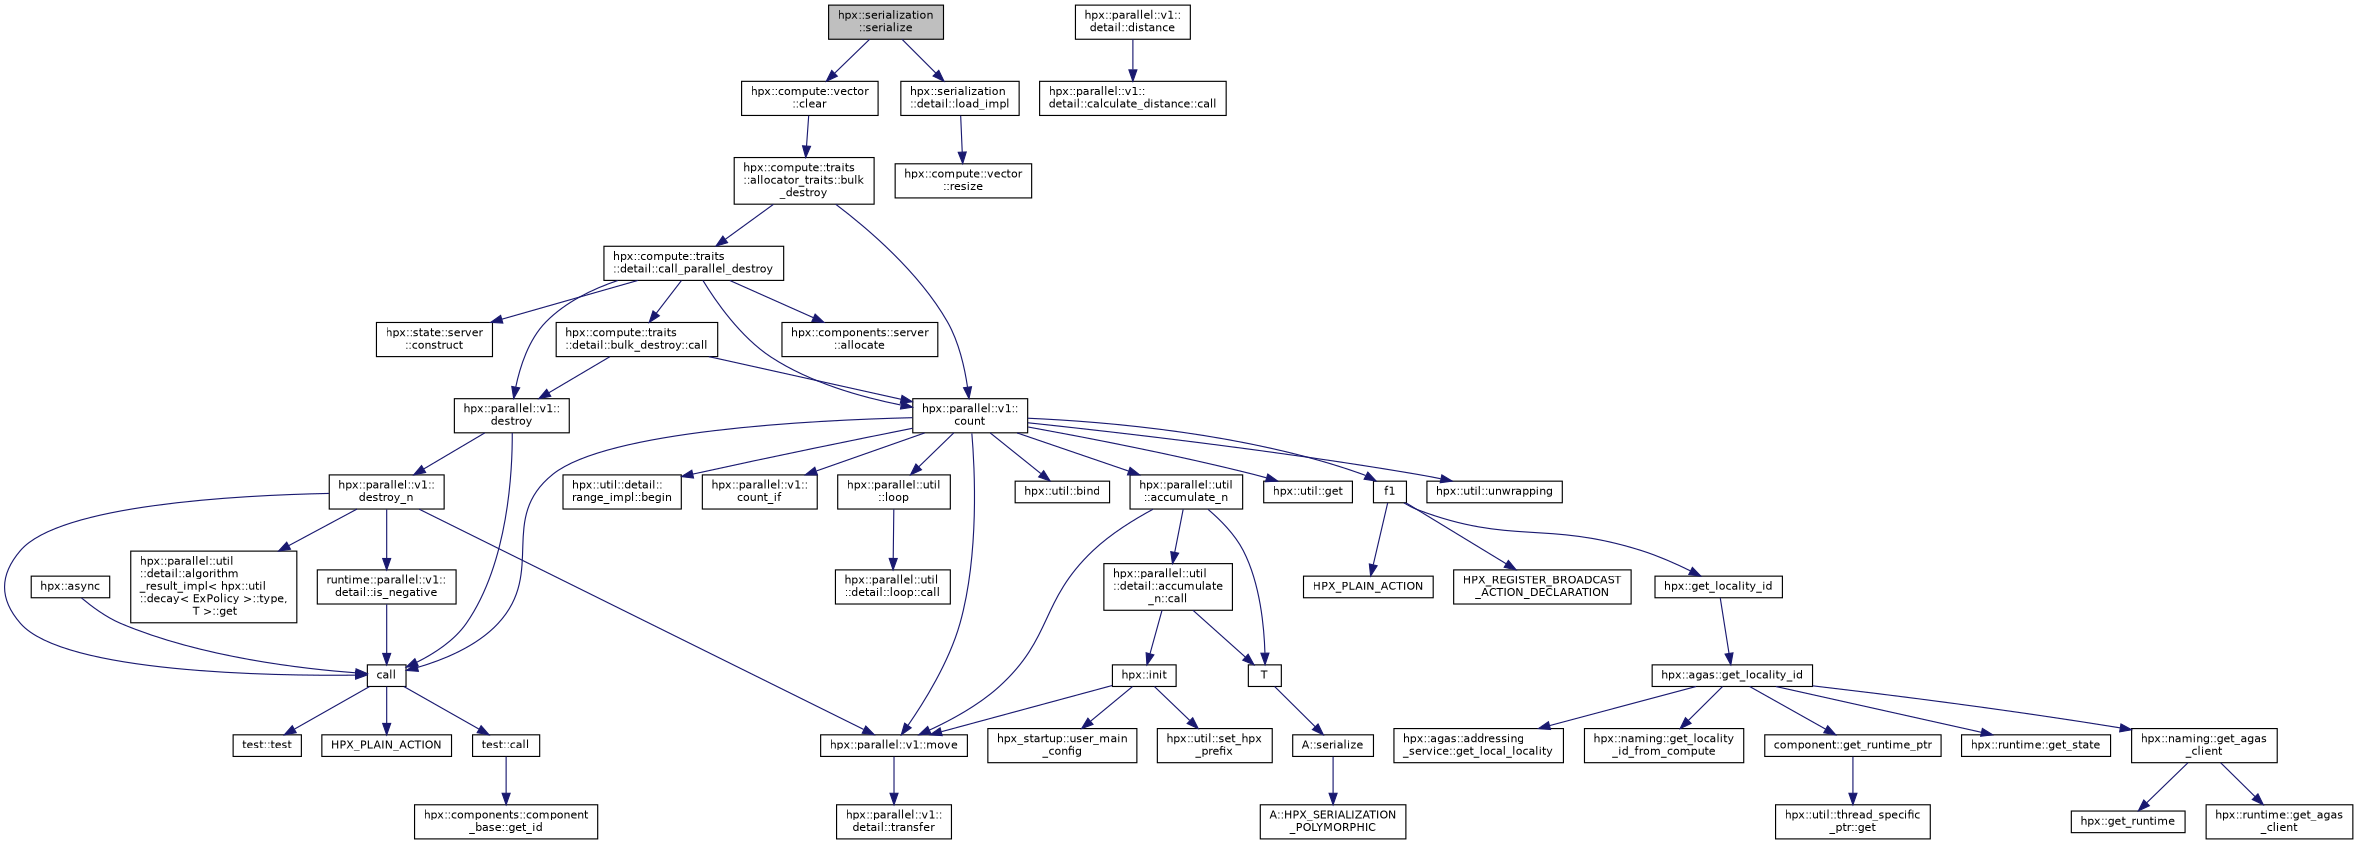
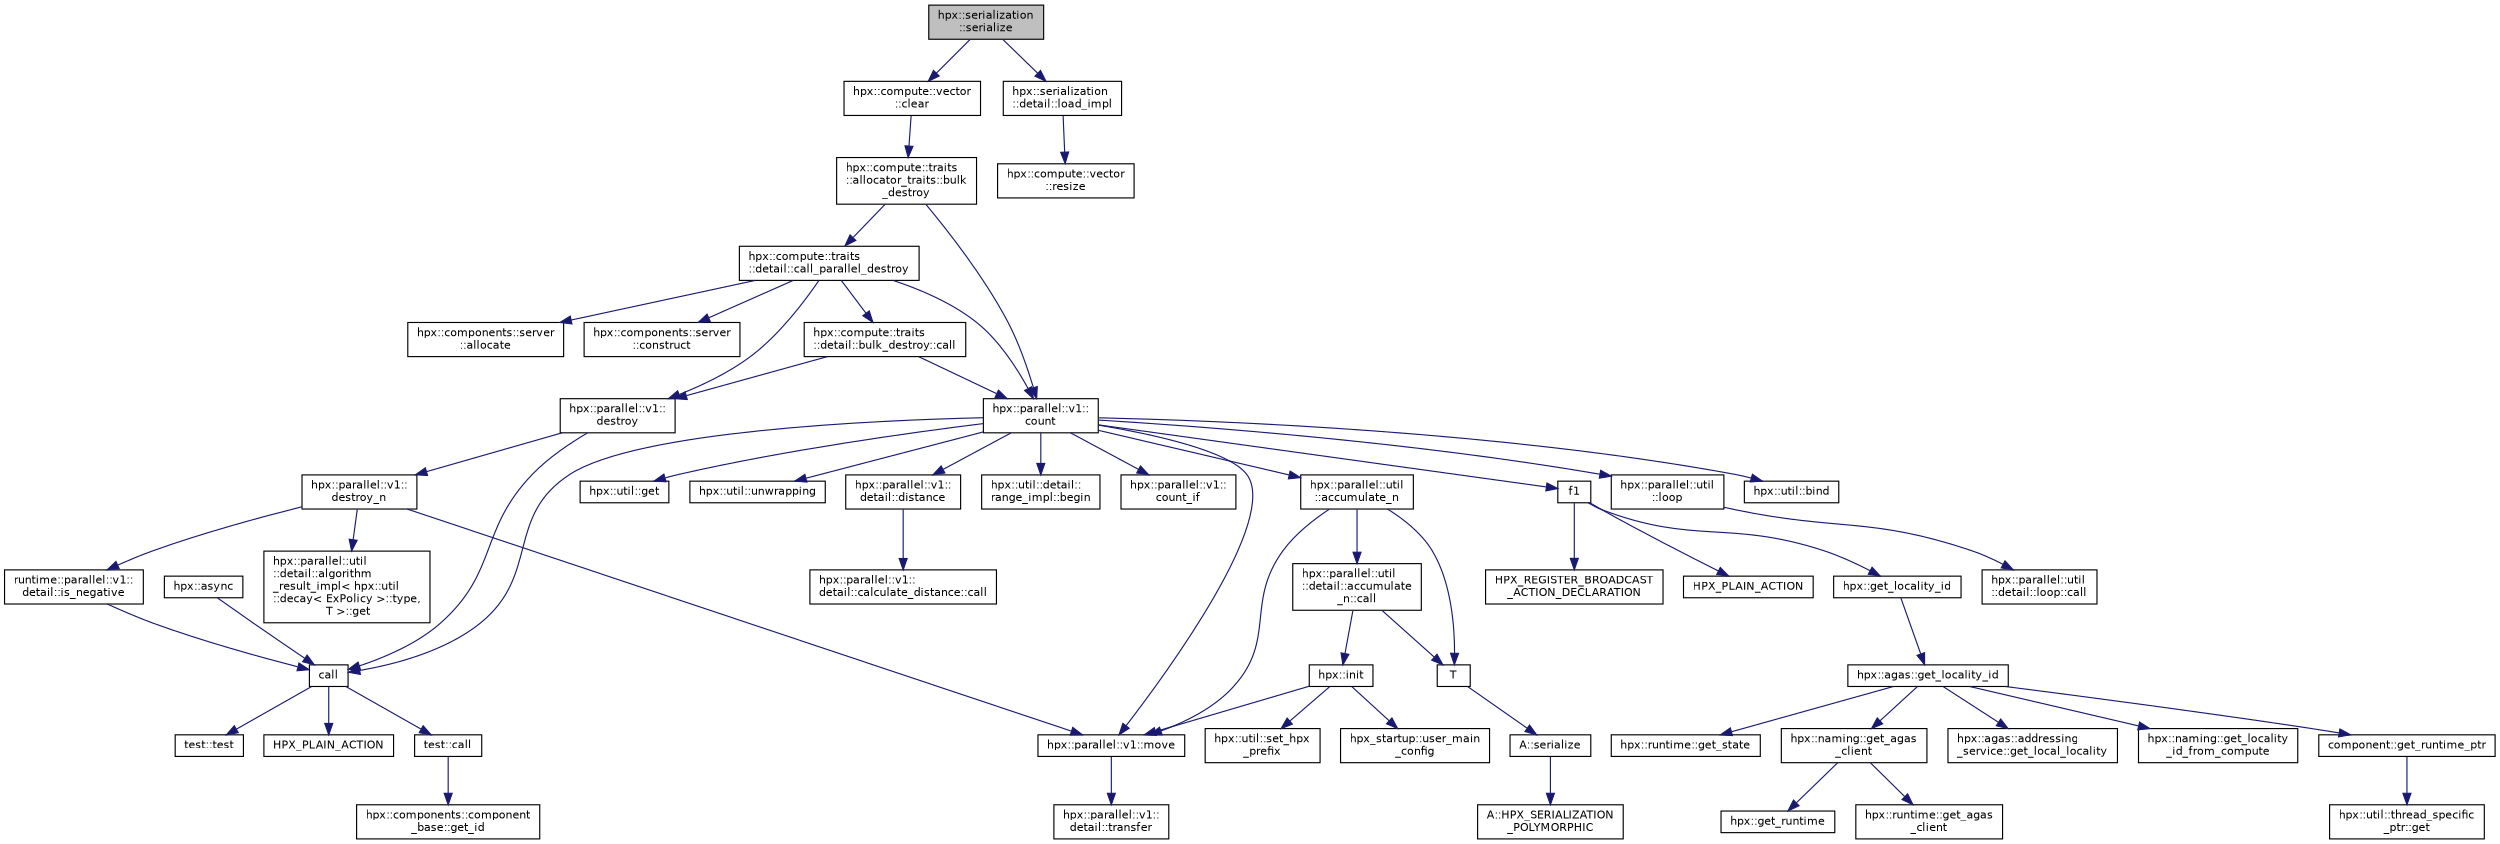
node "hpx::state::server ::construct": label "hpx::state::server ::construct" -> "hpx::components::server ::construct"
edge "hpx::parallel::v1:: count" -> "hpx::parallel::v1:: detail::distance": added
edge "hpx::parallel::v1:: destroy_n" -> "call": removed
